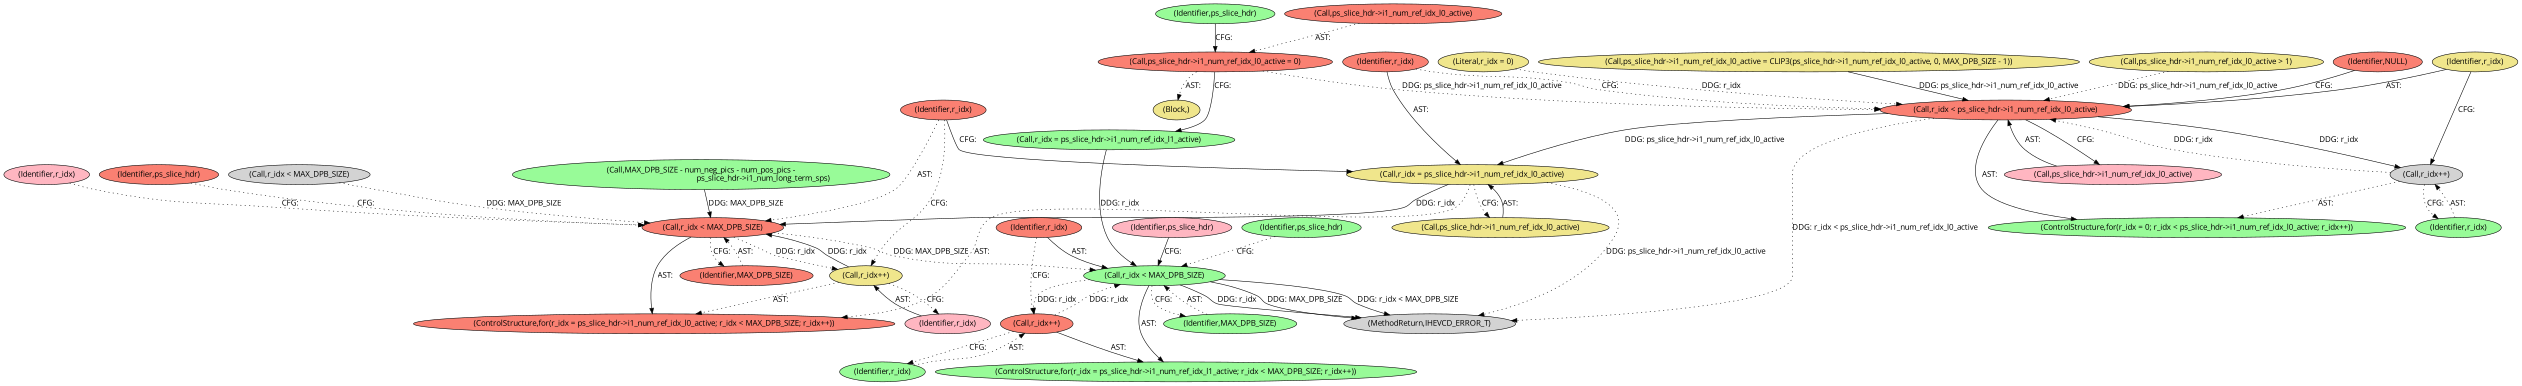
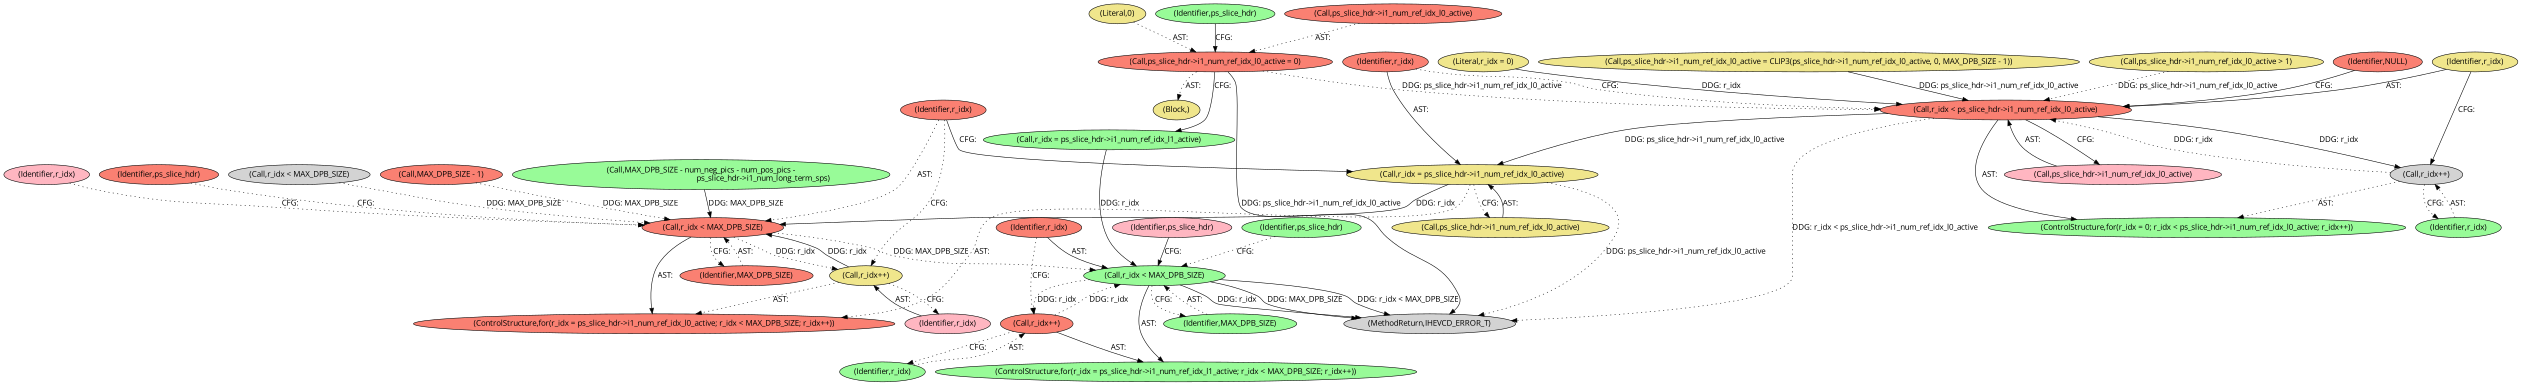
node "(Literal,0)": added
edge "(Literal,r_idx = 0)" -> "(Call,r_idx < ps_slice_hdr->i1_num_ref_idx_l0_active)": style dotted -> solid
node "(Call,MAX_DPB_SIZE - 1)": added
edge "(Call,ps_slice_hdr->i1_num_ref_idx_l0_active = 0)" -> "(MethodReturn,IHEVCD_ERROR_T)": added, label "DDG: ps_slice_hdr->i1_num_ref_idx_l0_active"
